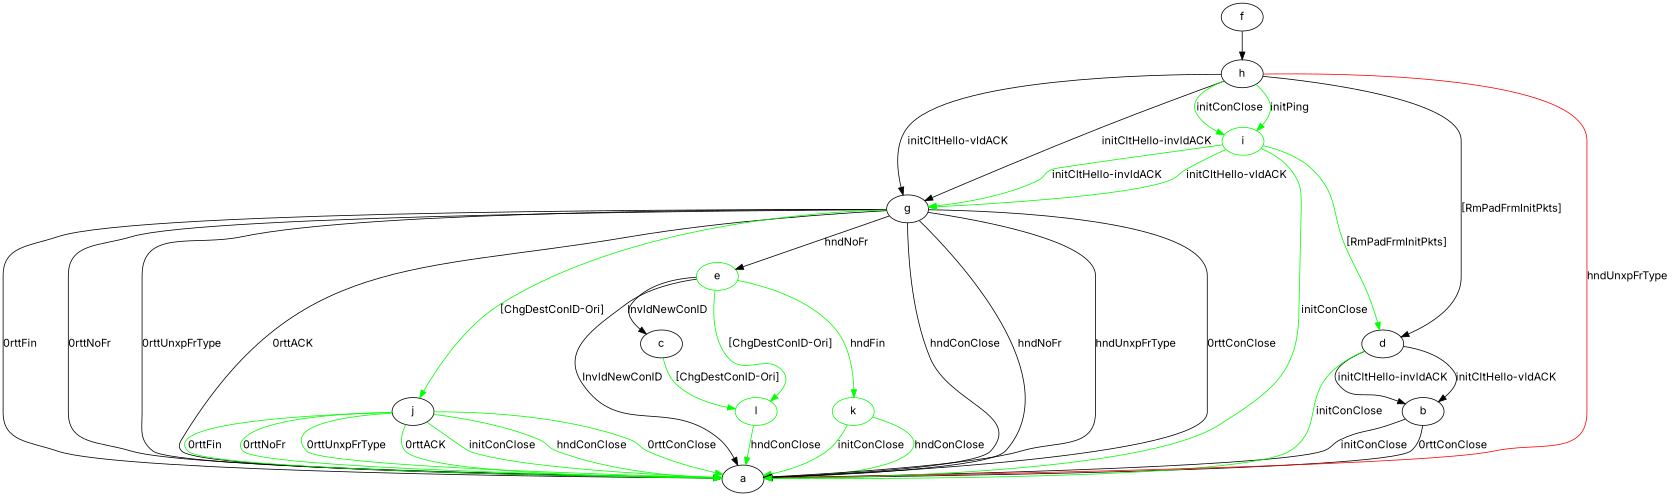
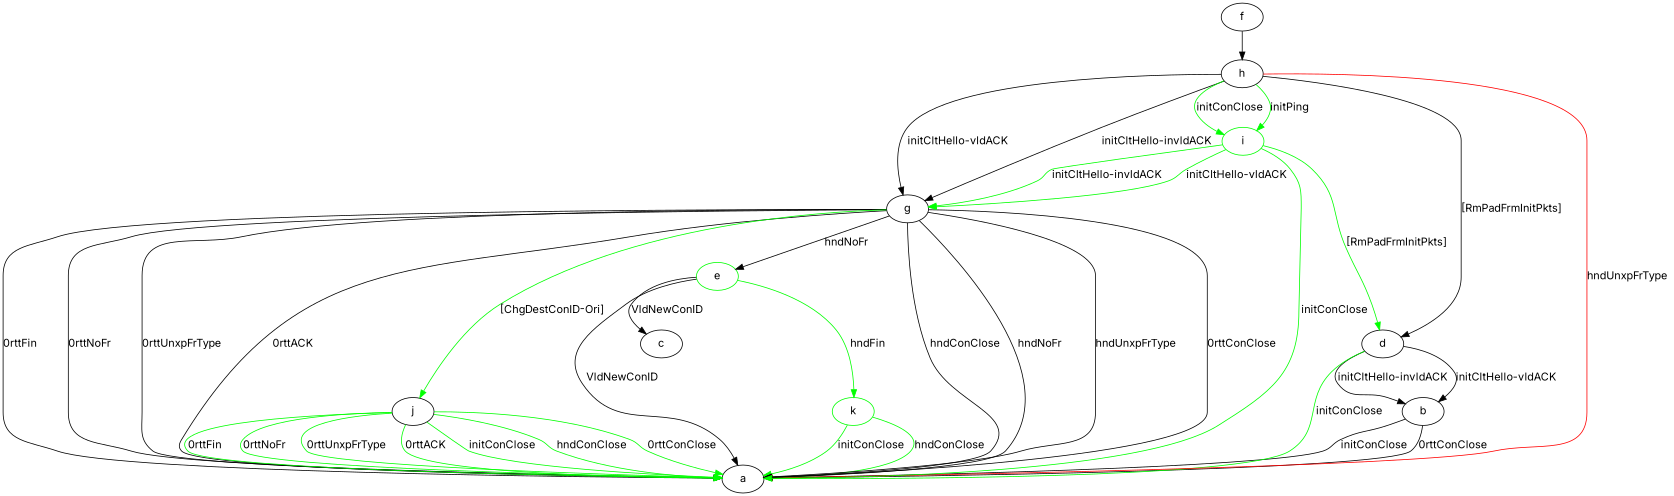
edge "e" -> "c": label "InvldNewConID " -> "VldNewConID "
edge "e" -> "a": label "InvldNewConID " -> "VldNewConID "
node "l": removed
